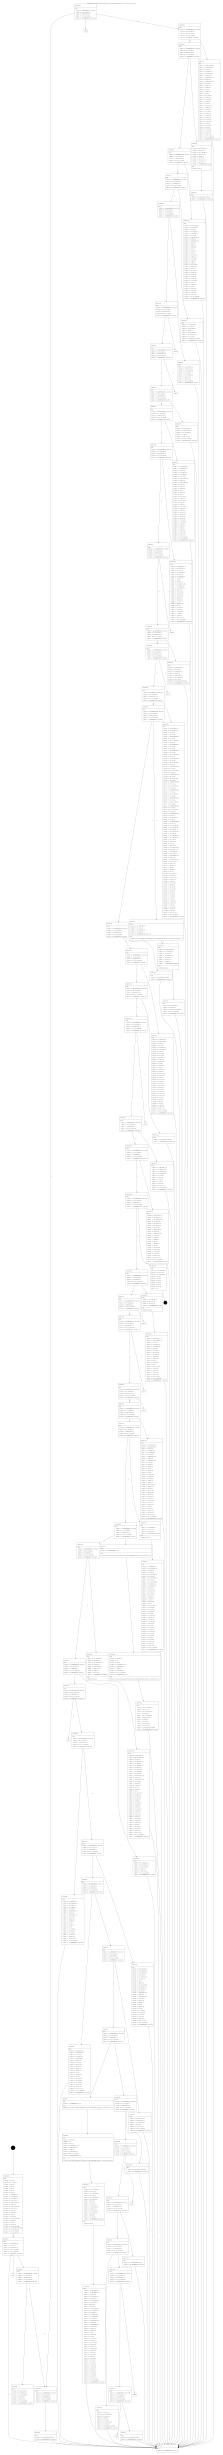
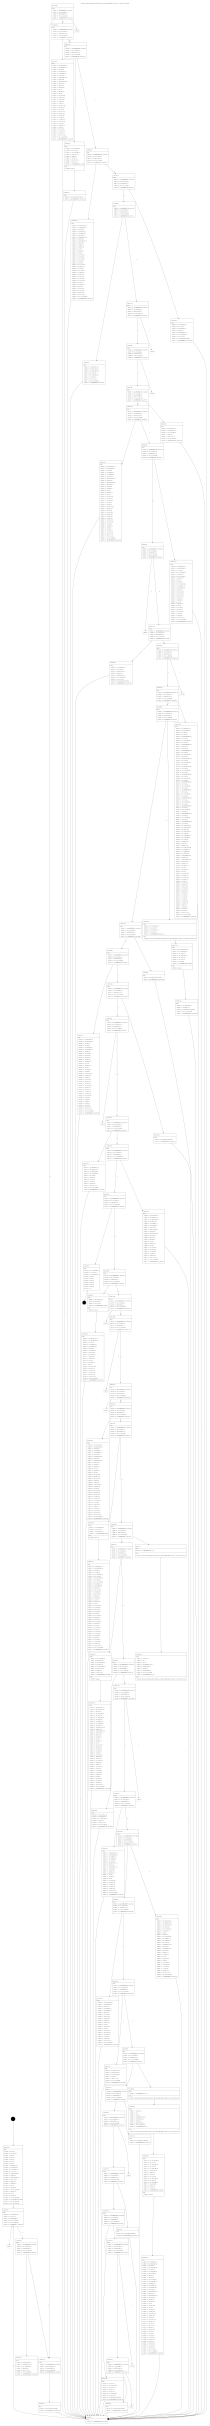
node "0x4022d4 [51]": removed
